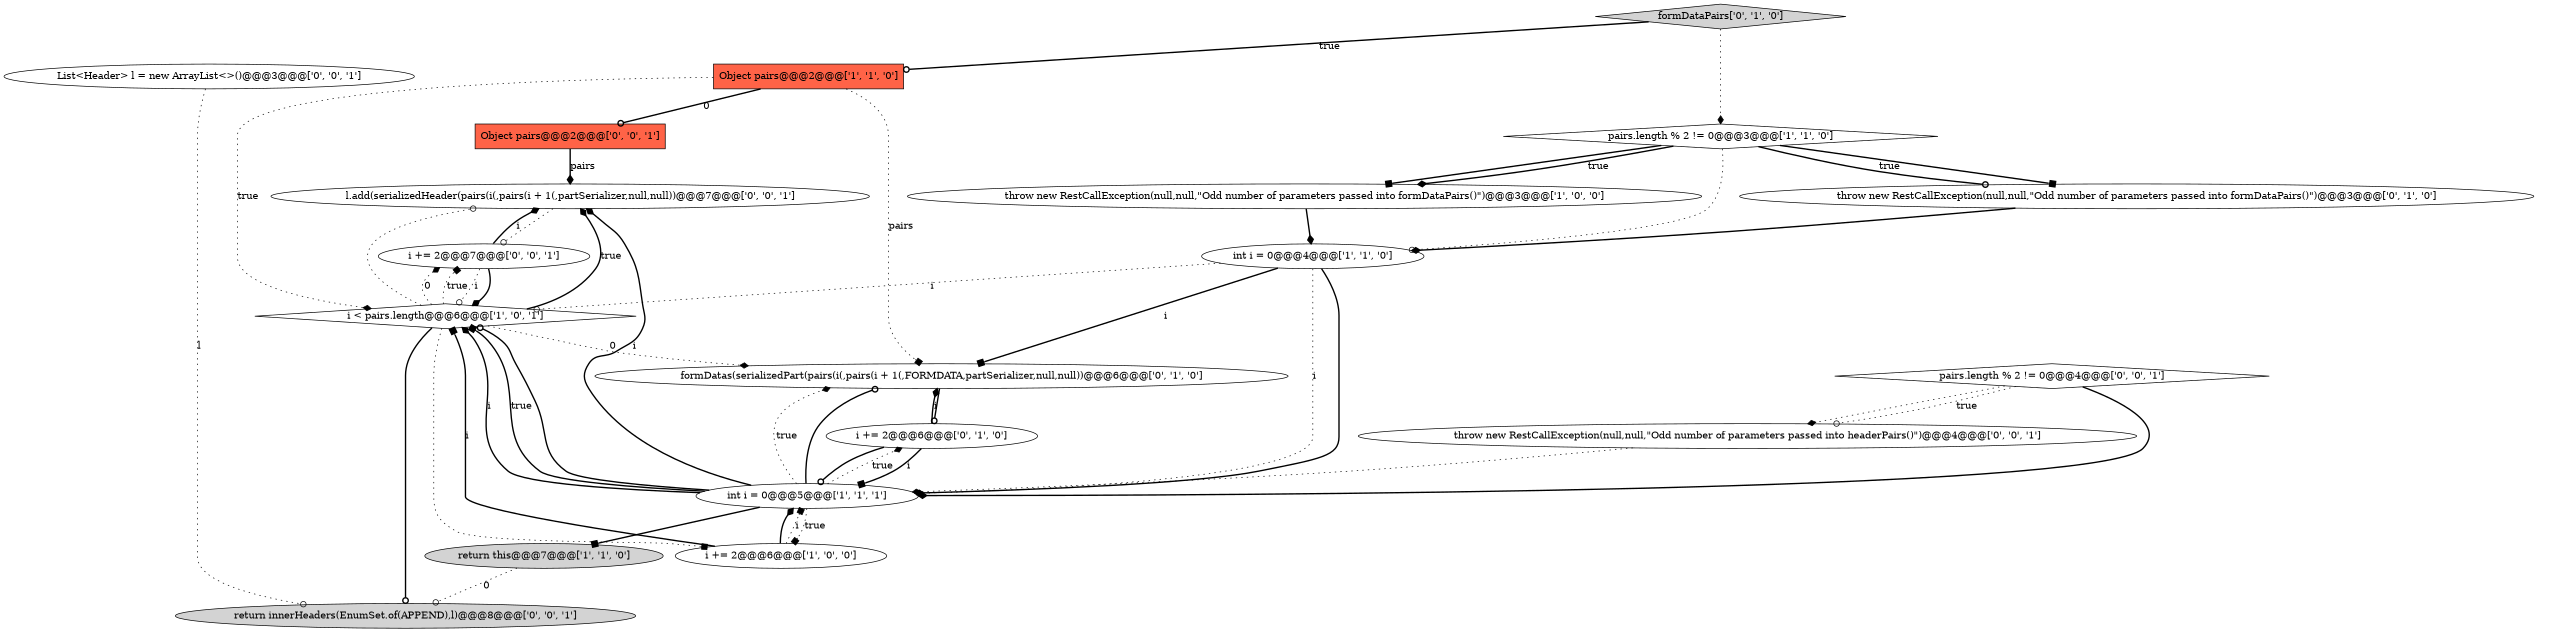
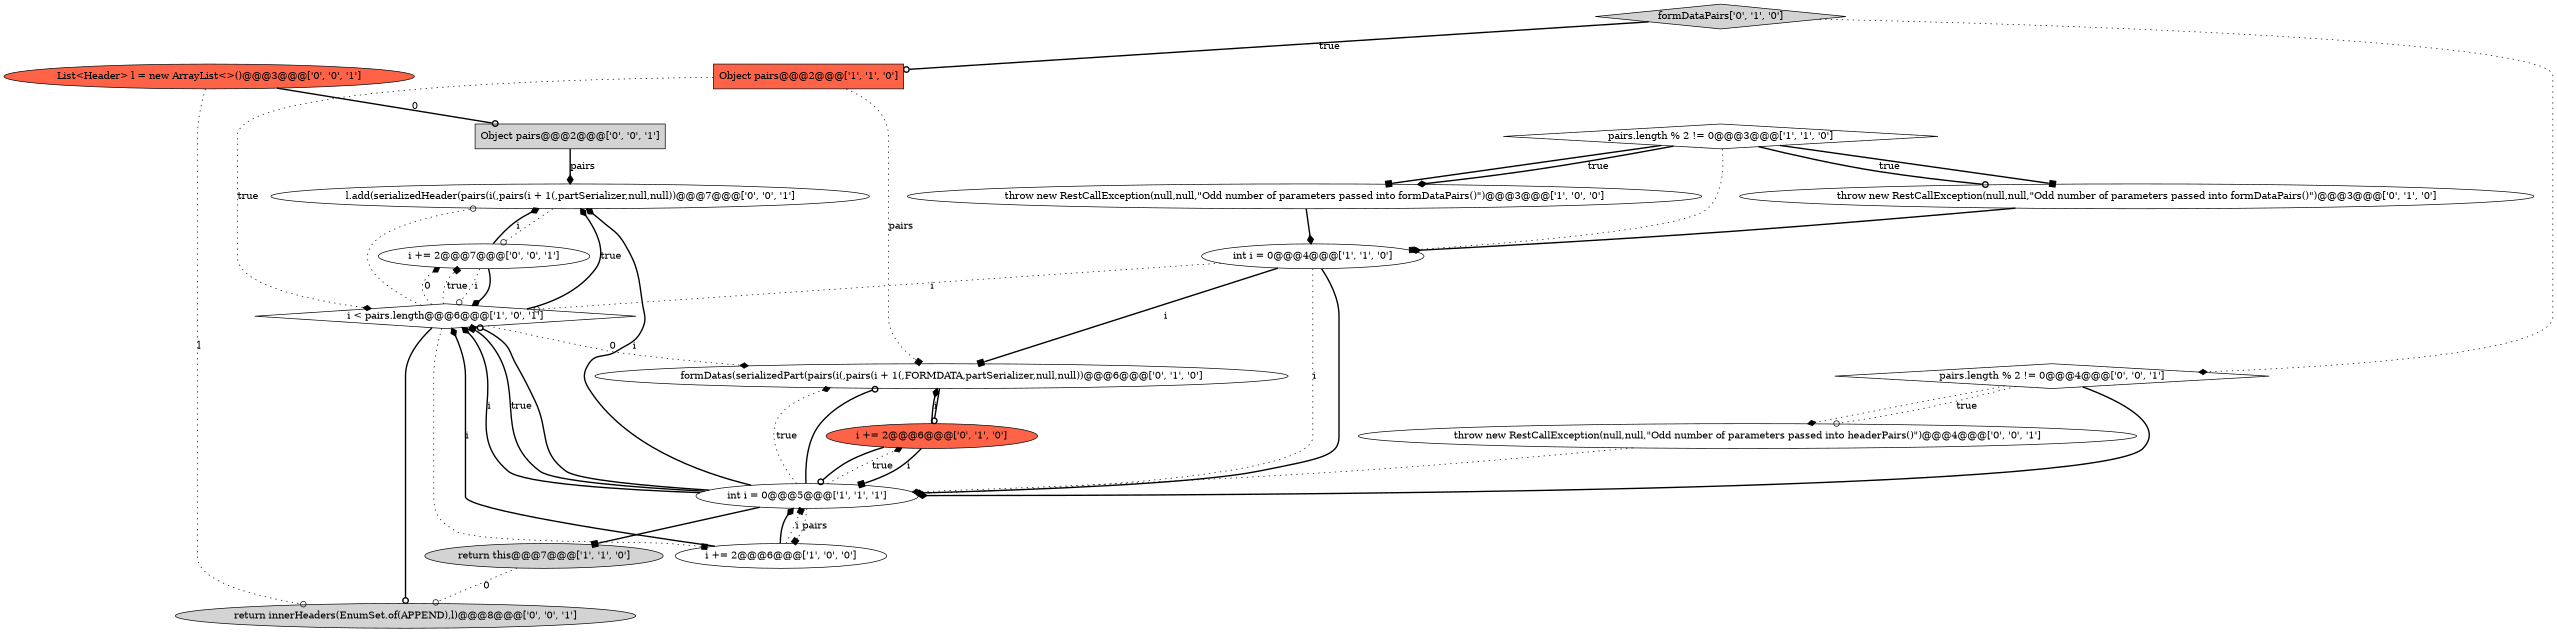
edge "formDataPairs['0', '1', '0']" -> "pairs.length % 2 != 0@@@3@@@['1', '1', '0']": now "formDataPairs['0', '1', '0']" -> "pairs.length % 2 != 0@@@4@@@['0', '0', '1']"
node "List<Header> l = new ArrayList<>()@@@3@@@['0', '0', '1']": fillcolor white -> tomato
edge "Object pairs@@@2@@@['1', '1', '0']" -> "Object pairs@@@2@@@['0', '0', '1']": now "List<Header> l = new ArrayList<>()@@@3@@@['0', '0', '1']" -> "Object pairs@@@2@@@['0', '0', '1']"
node "Object pairs@@@2@@@['0', '0', '1']": fillcolor tomato -> lightgray
edge "pairs.length % 2 != 0@@@3@@@['1', '1', '0']" -> "int i = 0@@@4@@@['1', '1', '0']": arrowhead odot -> box
node "i += 2@@@6@@@['0', '1', '0']": fillcolor white -> tomato
edge "i += 2@@@6@@@['1', '0', '0']" -> "i < pairs.length@@@6@@@['1', '0', '1']": arrowhead box -> diamond
edge "int i = 0@@@5@@@['1', '1', '1']" -> "i += 2@@@6@@@['1', '0', '0']": label "true" -> "pairs"
